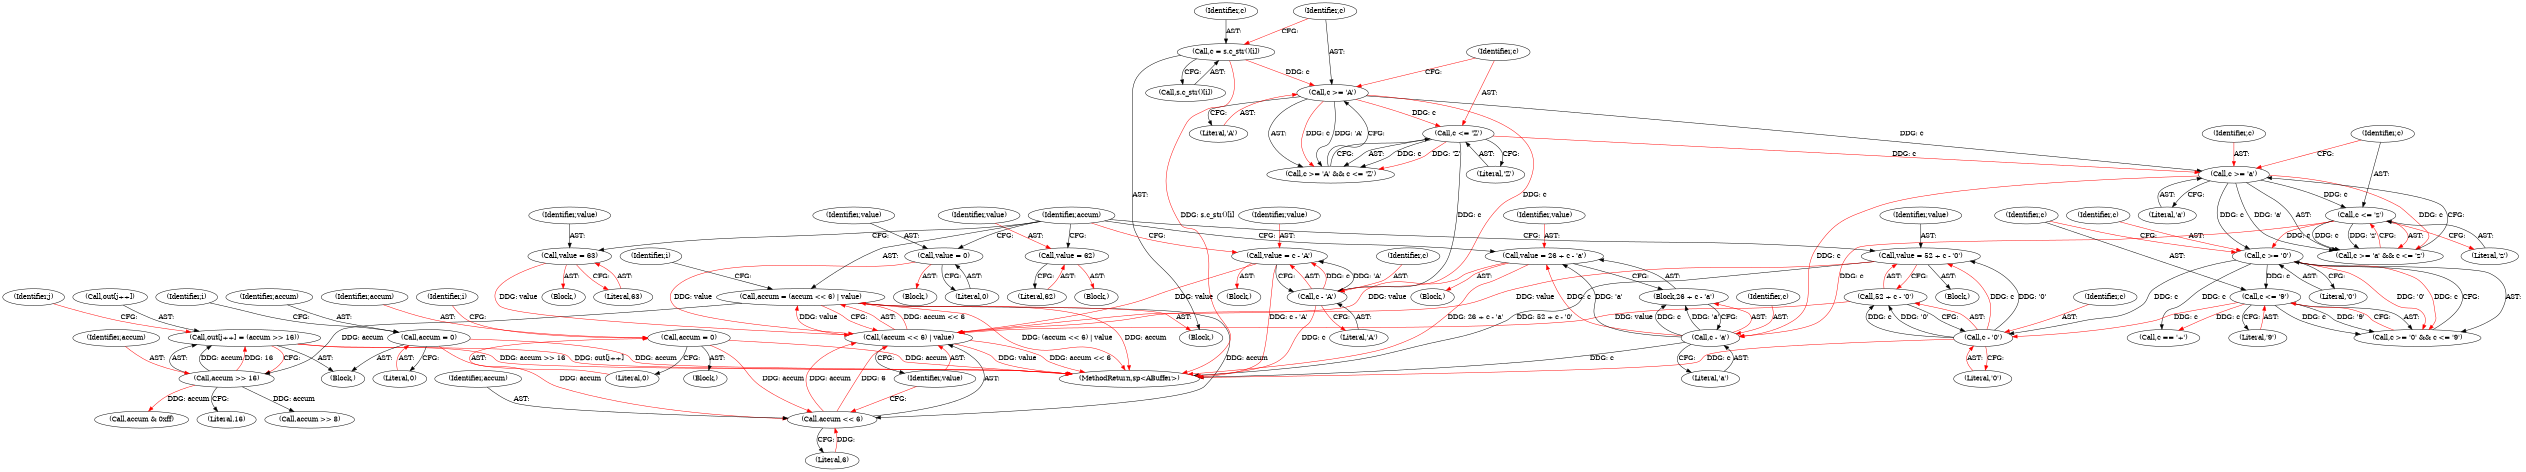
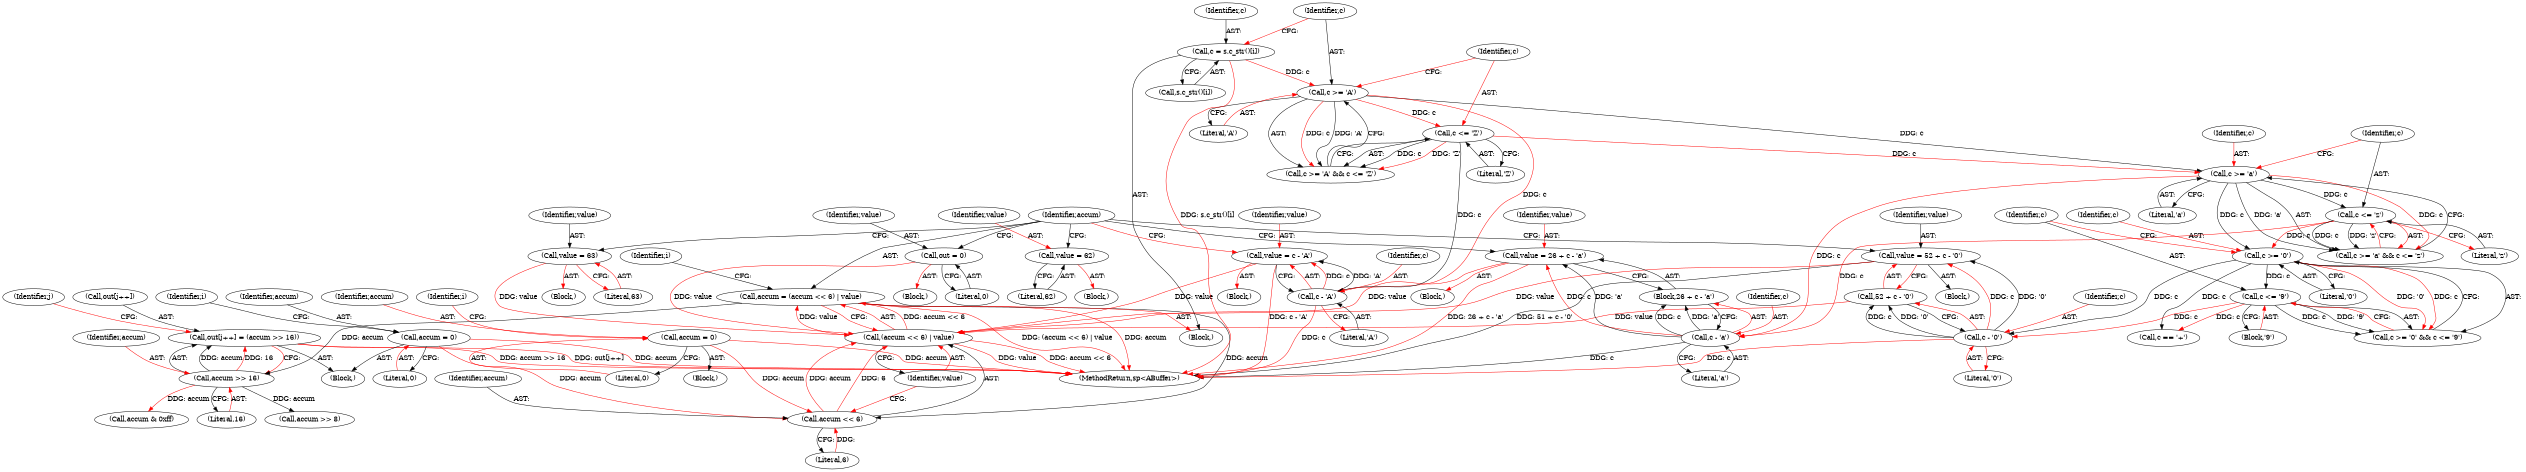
node "(Call,value = 0)": label "(Call,value = 0)" -> "(Call,out = 0)"
edge "(Literal,62)" -> "(Call,value = 62)": color red -> black
edge "(Call,value = 52 + c - '0')" -> "(MethodReturn,sp<ABuffer>)": label "DDG: 52 + c - '0'" -> "DDG: 51 + c - '0'"
node "(Literal,'9')": label "(Literal,'9')" -> "(Block,'9')"
edge "(Literal,16)" -> "(Call,accum >> 16)": added, label "AST:"
